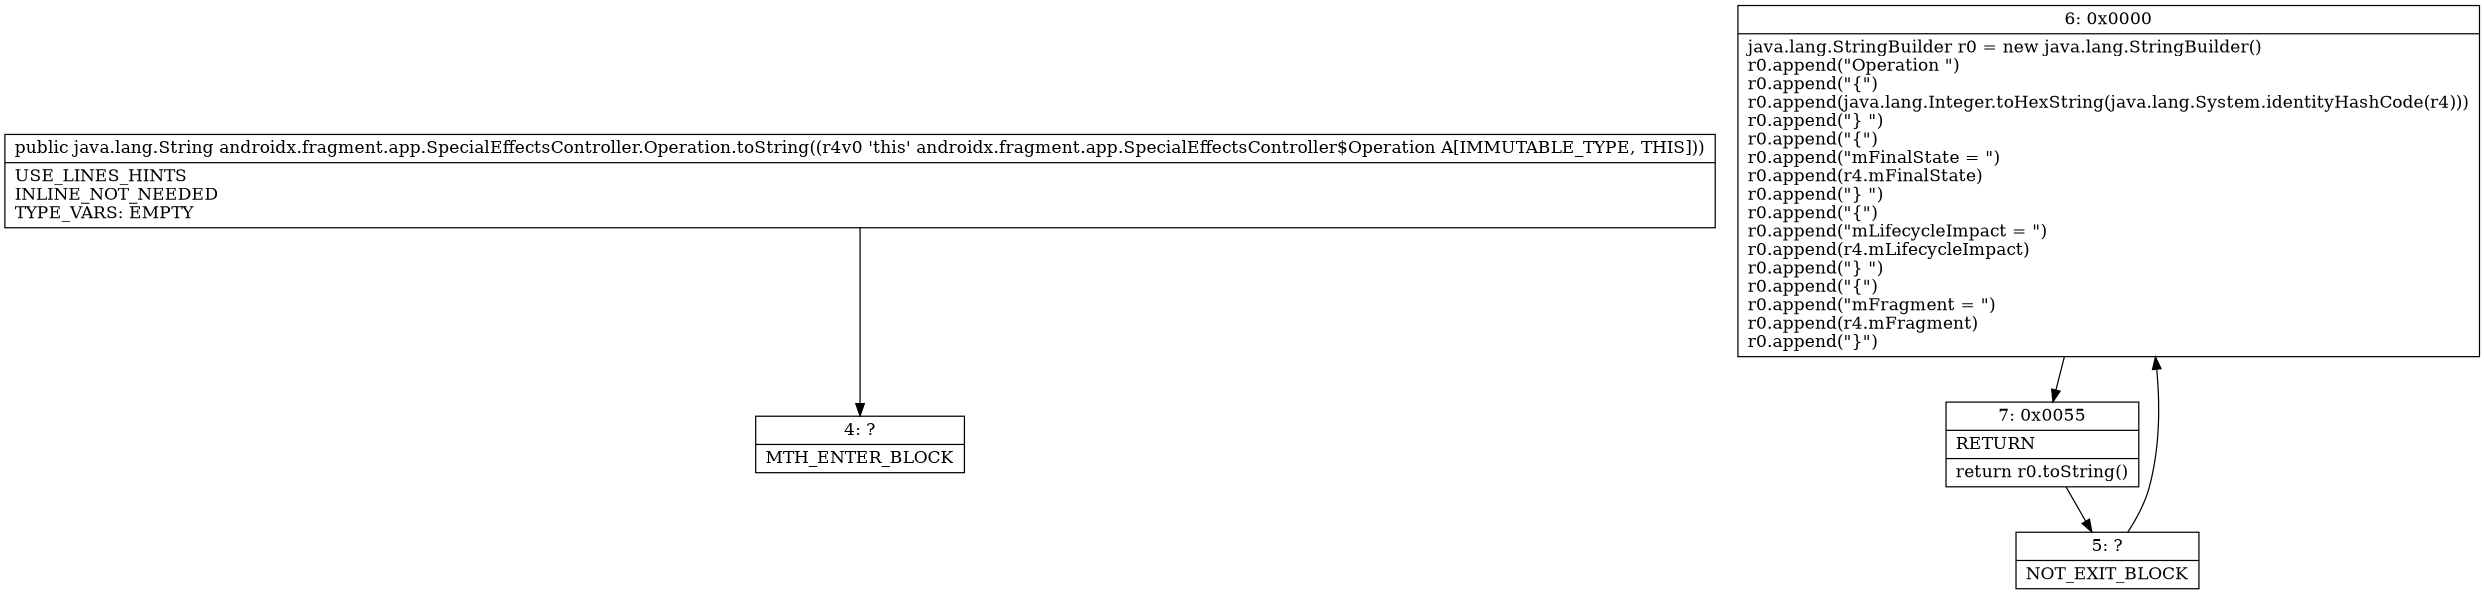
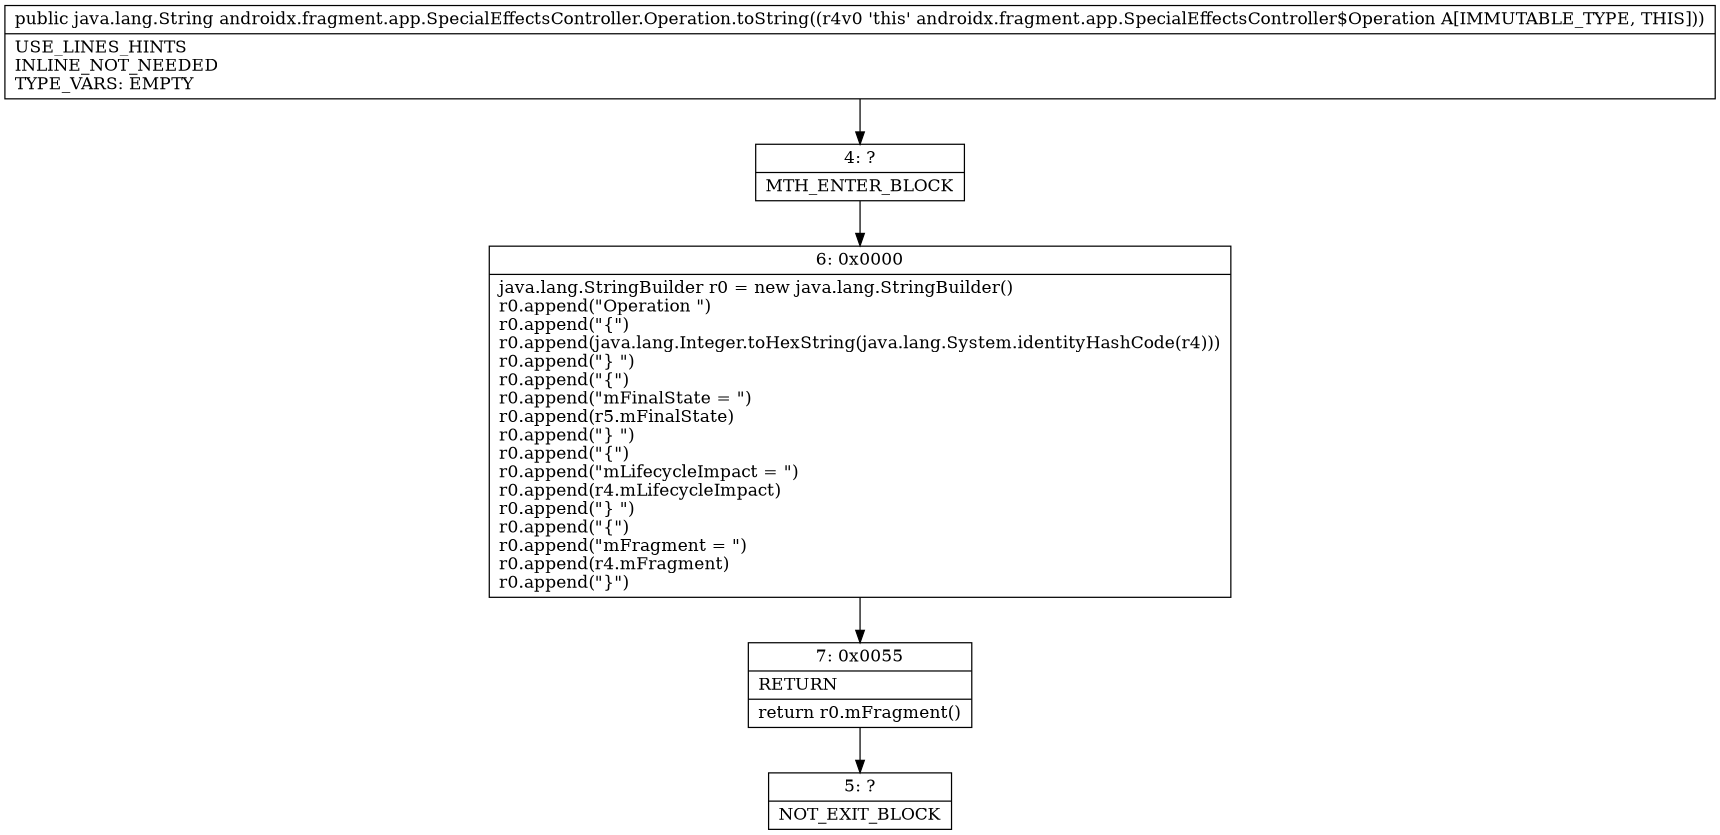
node "6: 0x0000": text "r0.append(r4.mFinalState)" -> "r0.append(r5.mFinalState)"
edge "5: ?" -> "6: 0x0000": now "4: ?" -> "6: 0x0000"
node "7: 0x0055": text "return r0.toString()" -> "return r0.mFragment()"
